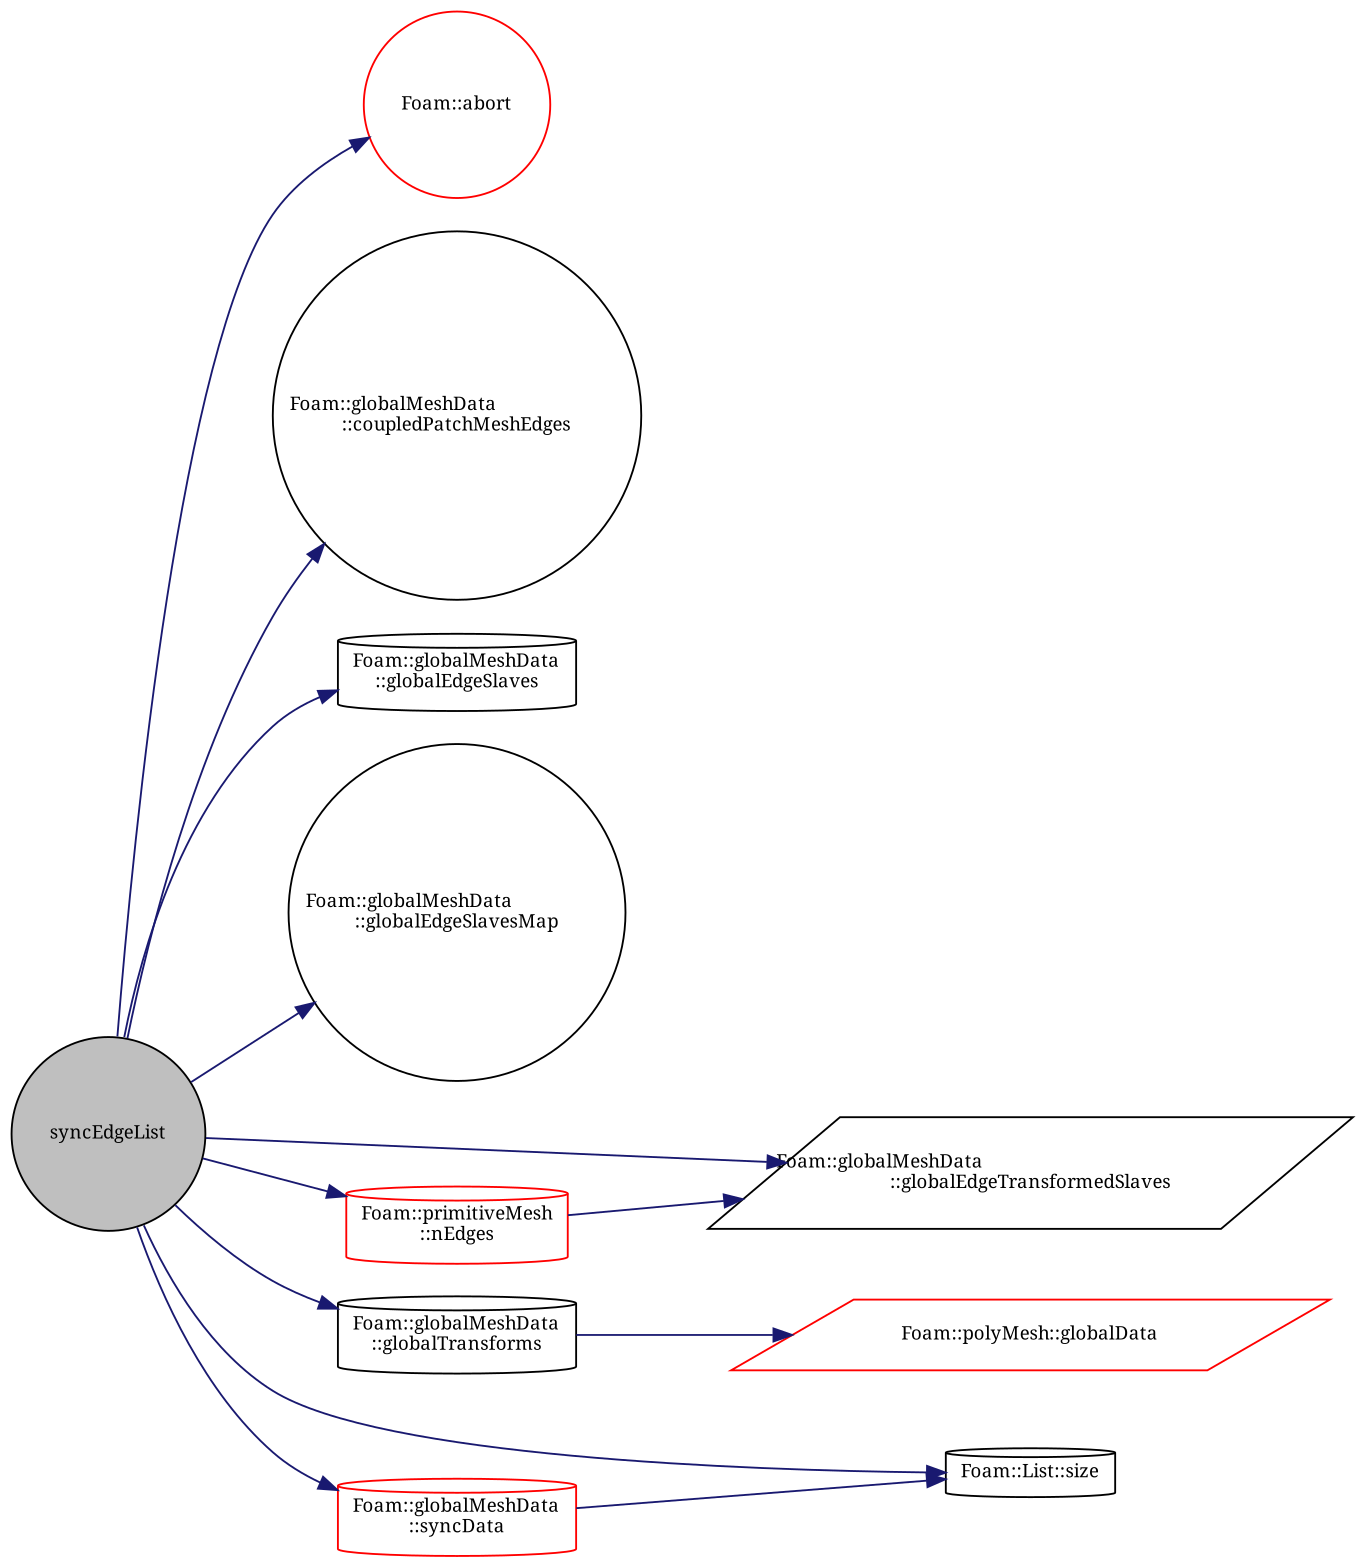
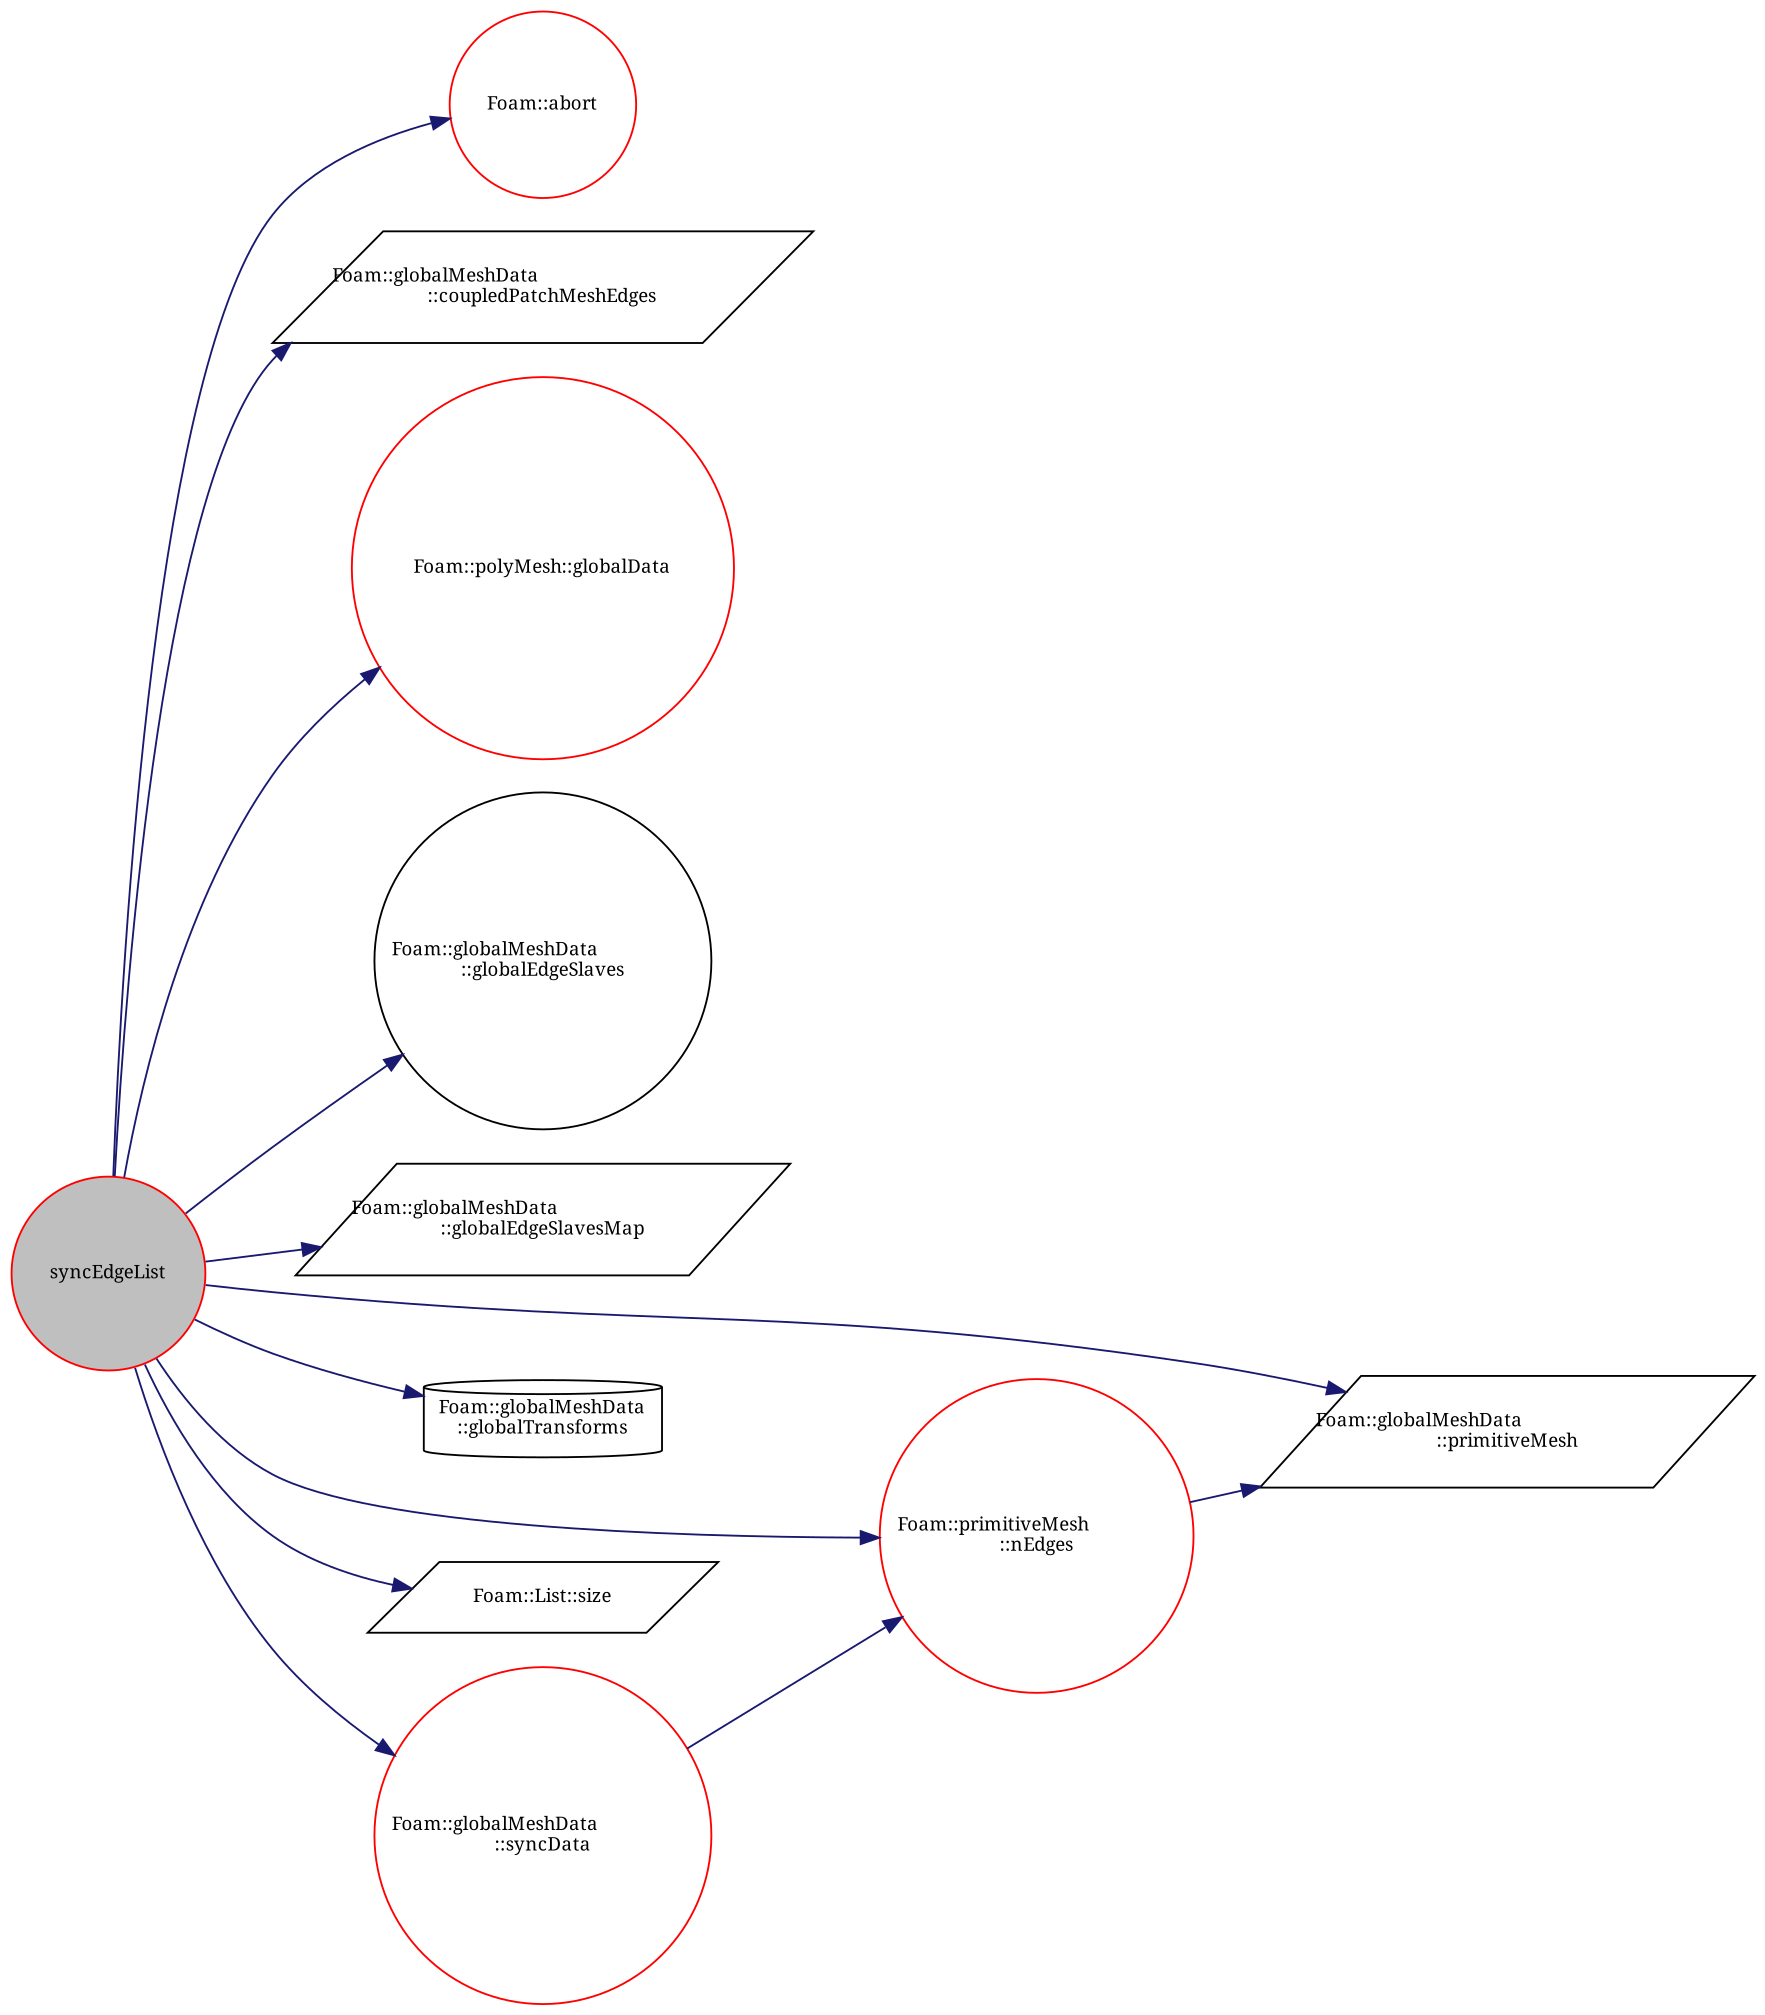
node "Foam::globalMeshData ::coupledPatchMeshEdges": shape circle -> parallelogram
node "Foam::globalMeshData ::globalEdgeSlaves": shape cylinder -> circle
node "Foam::globalMeshData ::globalEdgeSlavesMap": shape circle -> parallelogram
node "syncEdgeList": color black -> red
node "Foam::globalMeshData ::globalEdgeTransformedSlaves": label "Foam::globalMeshData ::globalEdgeTransformedSlaves" -> "Foam::globalMeshData ::primitiveMesh"
node "Foam::primitiveMesh ::nEdges": shape cylinder -> circle
edge "Foam::globalMeshData ::globalTransforms" -> "Foam::polyMesh::globalData": now "syncEdgeList" -> "Foam::polyMesh::globalData"
node "Foam::polyMesh::globalData": shape parallelogram -> circle
node "Foam::List::size": shape cylinder -> parallelogram
edge "Foam::globalMeshData ::syncData" -> "Foam::List::size": now "Foam::globalMeshData ::syncData" -> "Foam::primitiveMesh ::nEdges"
node "Foam::globalMeshData ::syncData": shape cylinder -> circle
